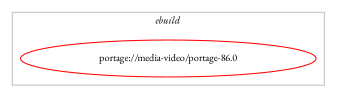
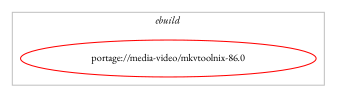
node "portage://media-video/portage-86.0": label "portage://media-video/portage-86.0" -> "portage://media-video/mkvtoolnix-86.0"
